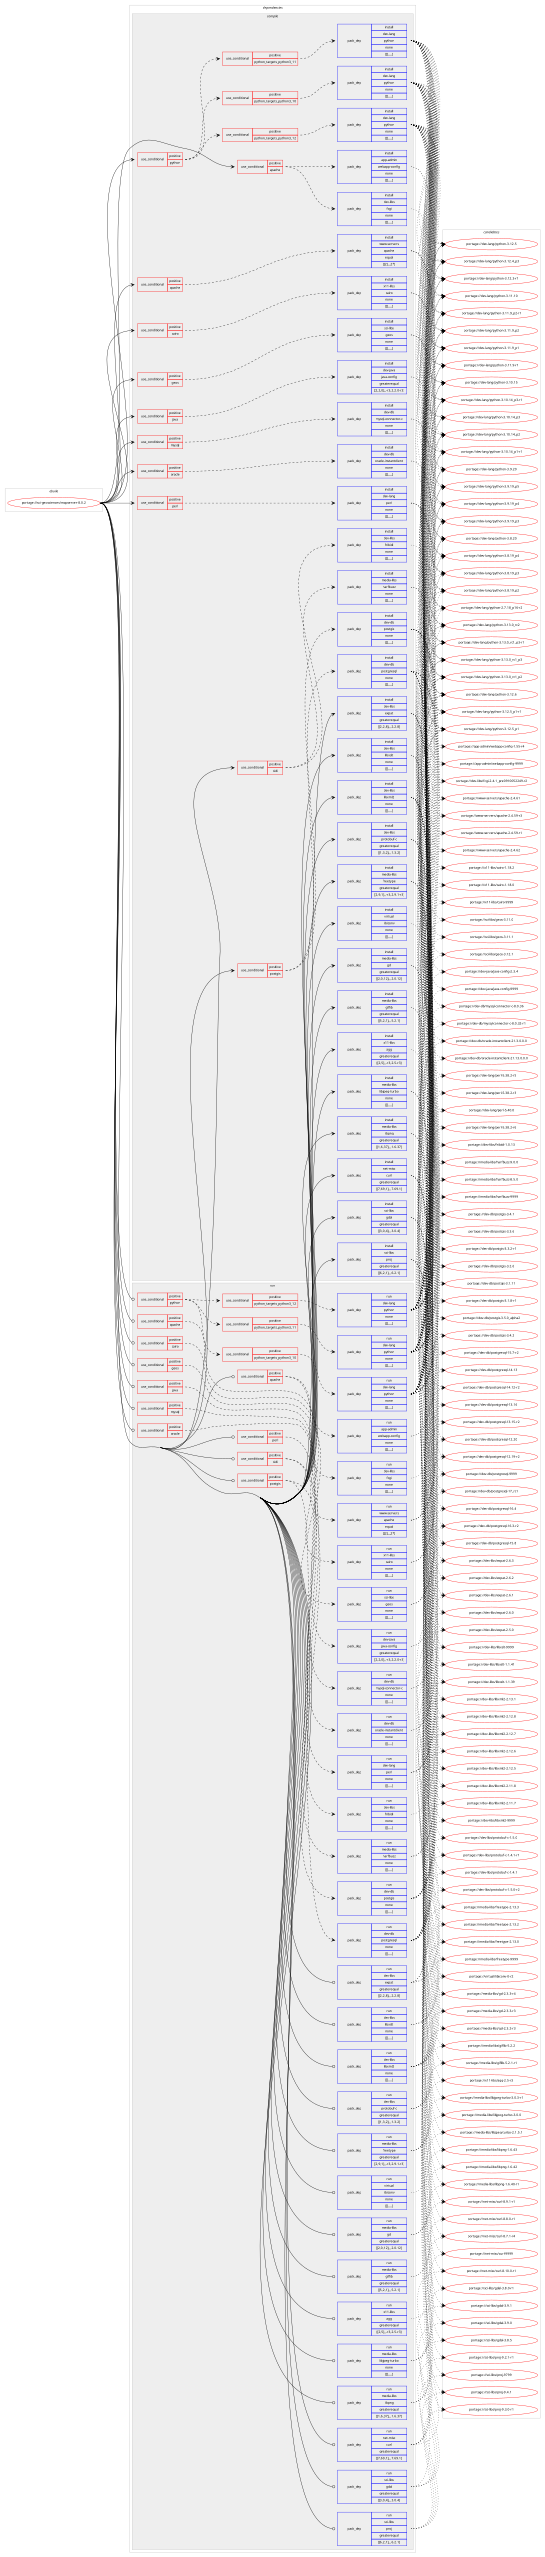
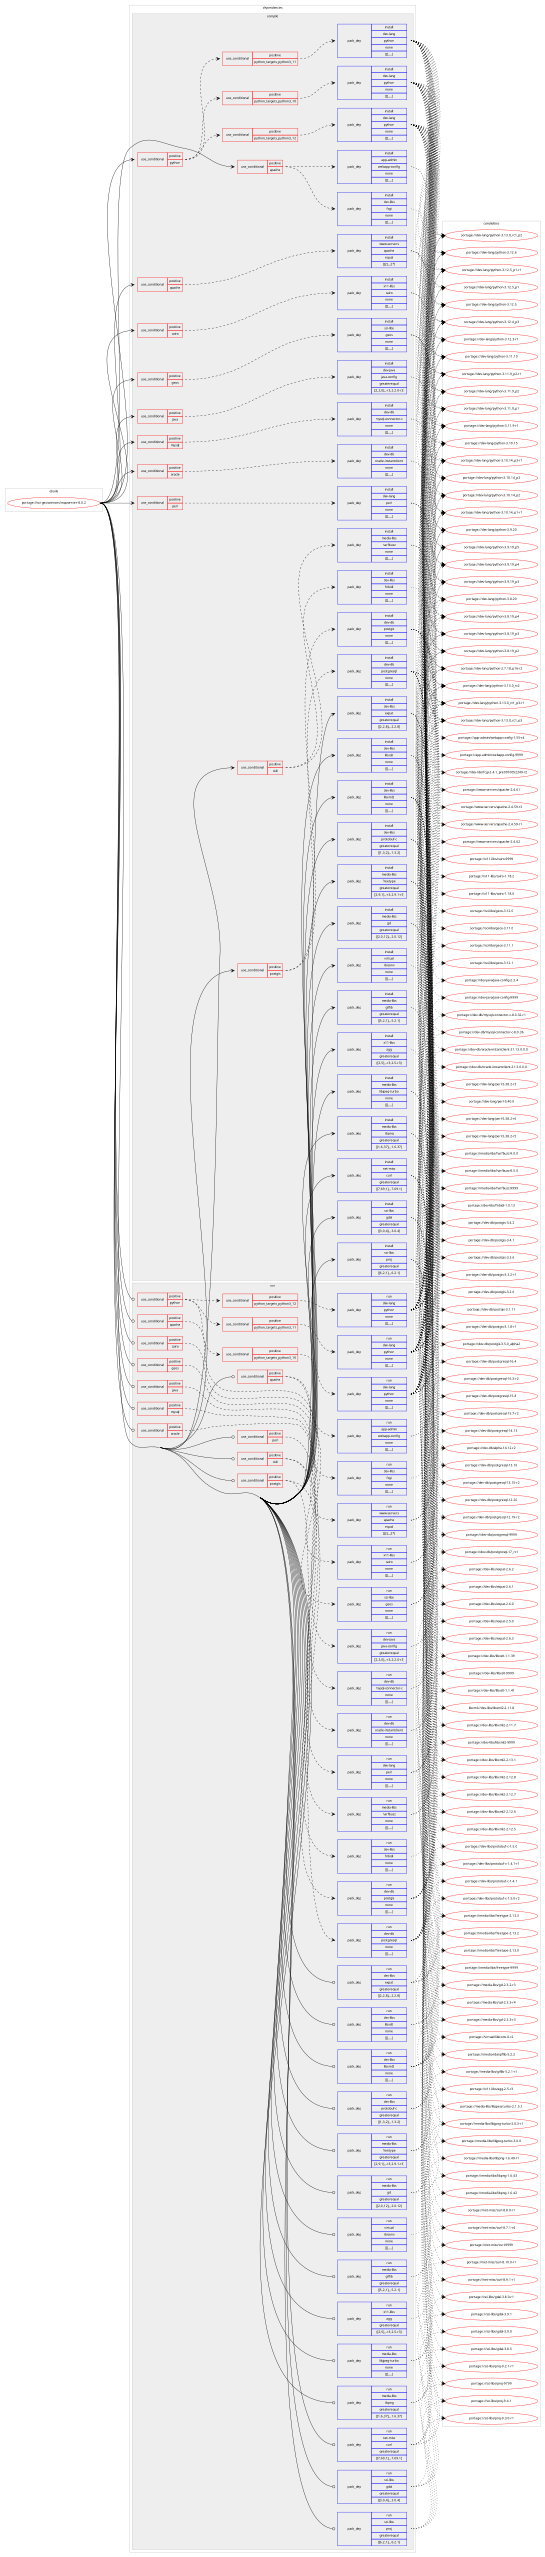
node "portage://sci-libs/geos-3.12.0": added
node "portage://dev-db/postgresql-14.12-r2": label "portage://dev-db/postgresql-14.12-r2" -> "portage://dev-db/alpha-14.12-r2"
node "portage://dev-libs/libxml2-2.11.8": label "portage://dev-libs/libxml2-2.11.8" -> "libxml://dev-libs/libxml2-2.11.8"
